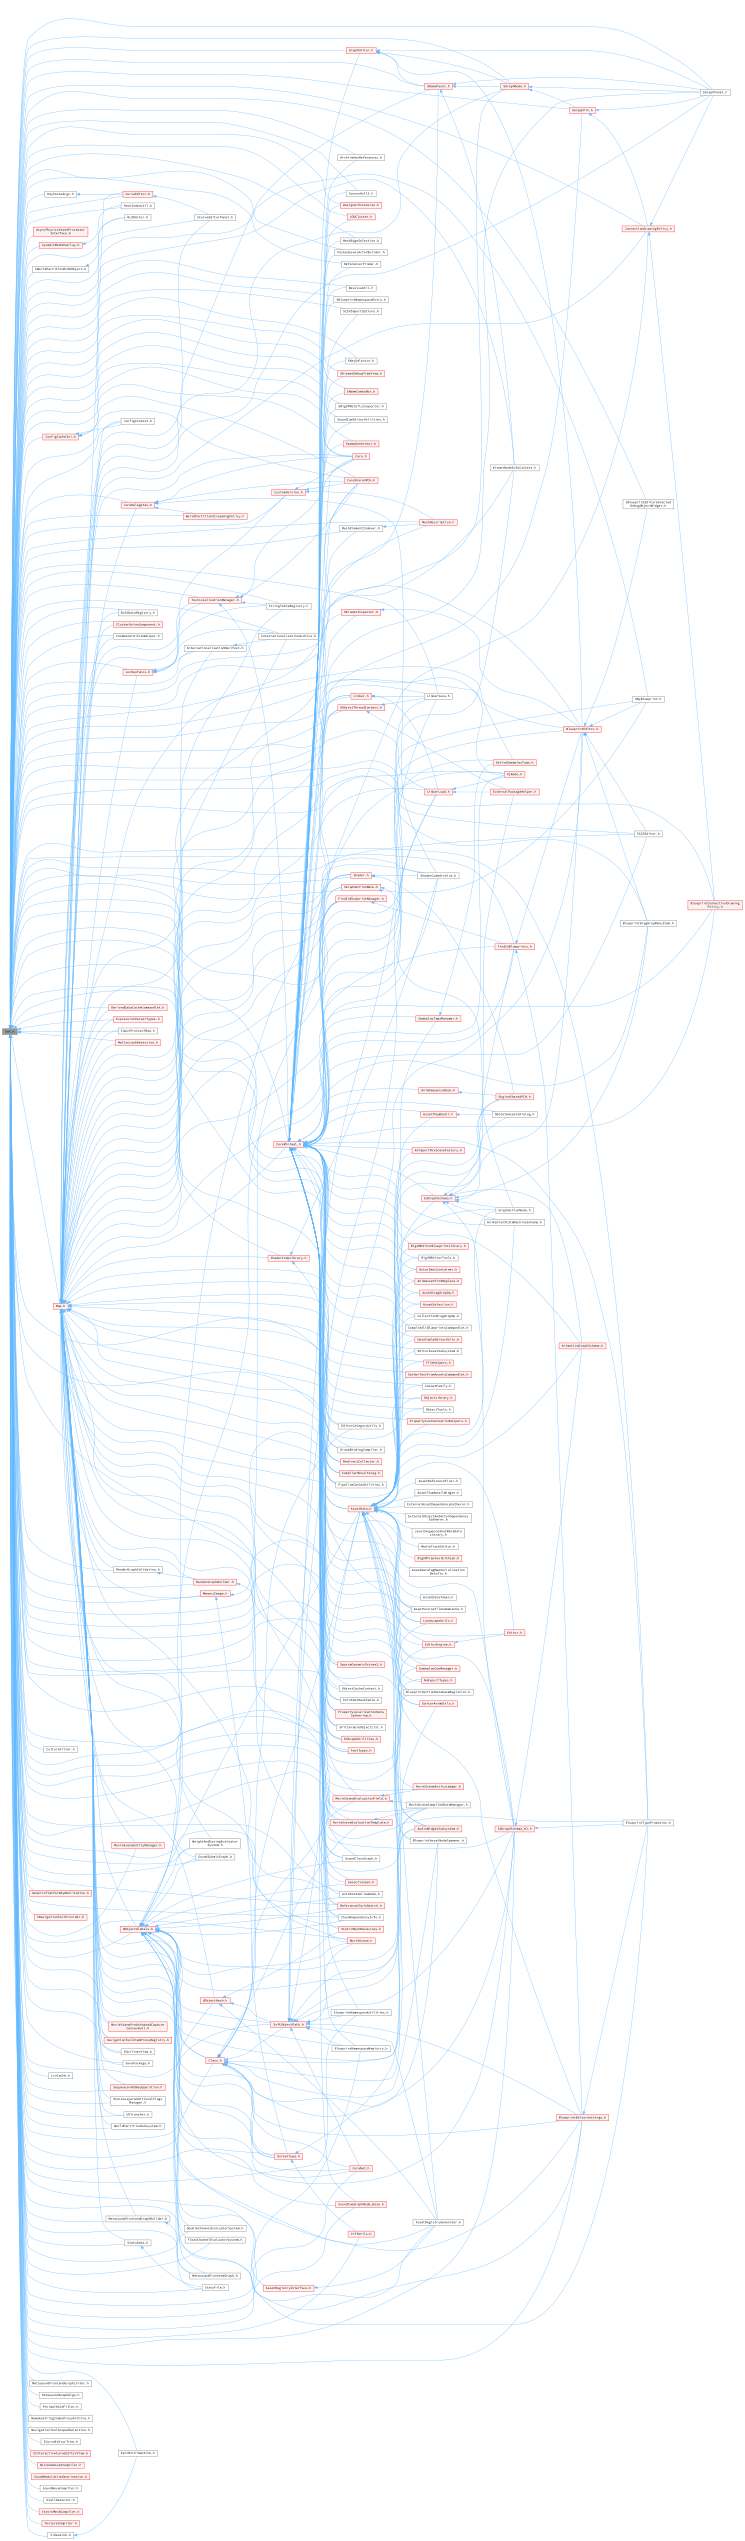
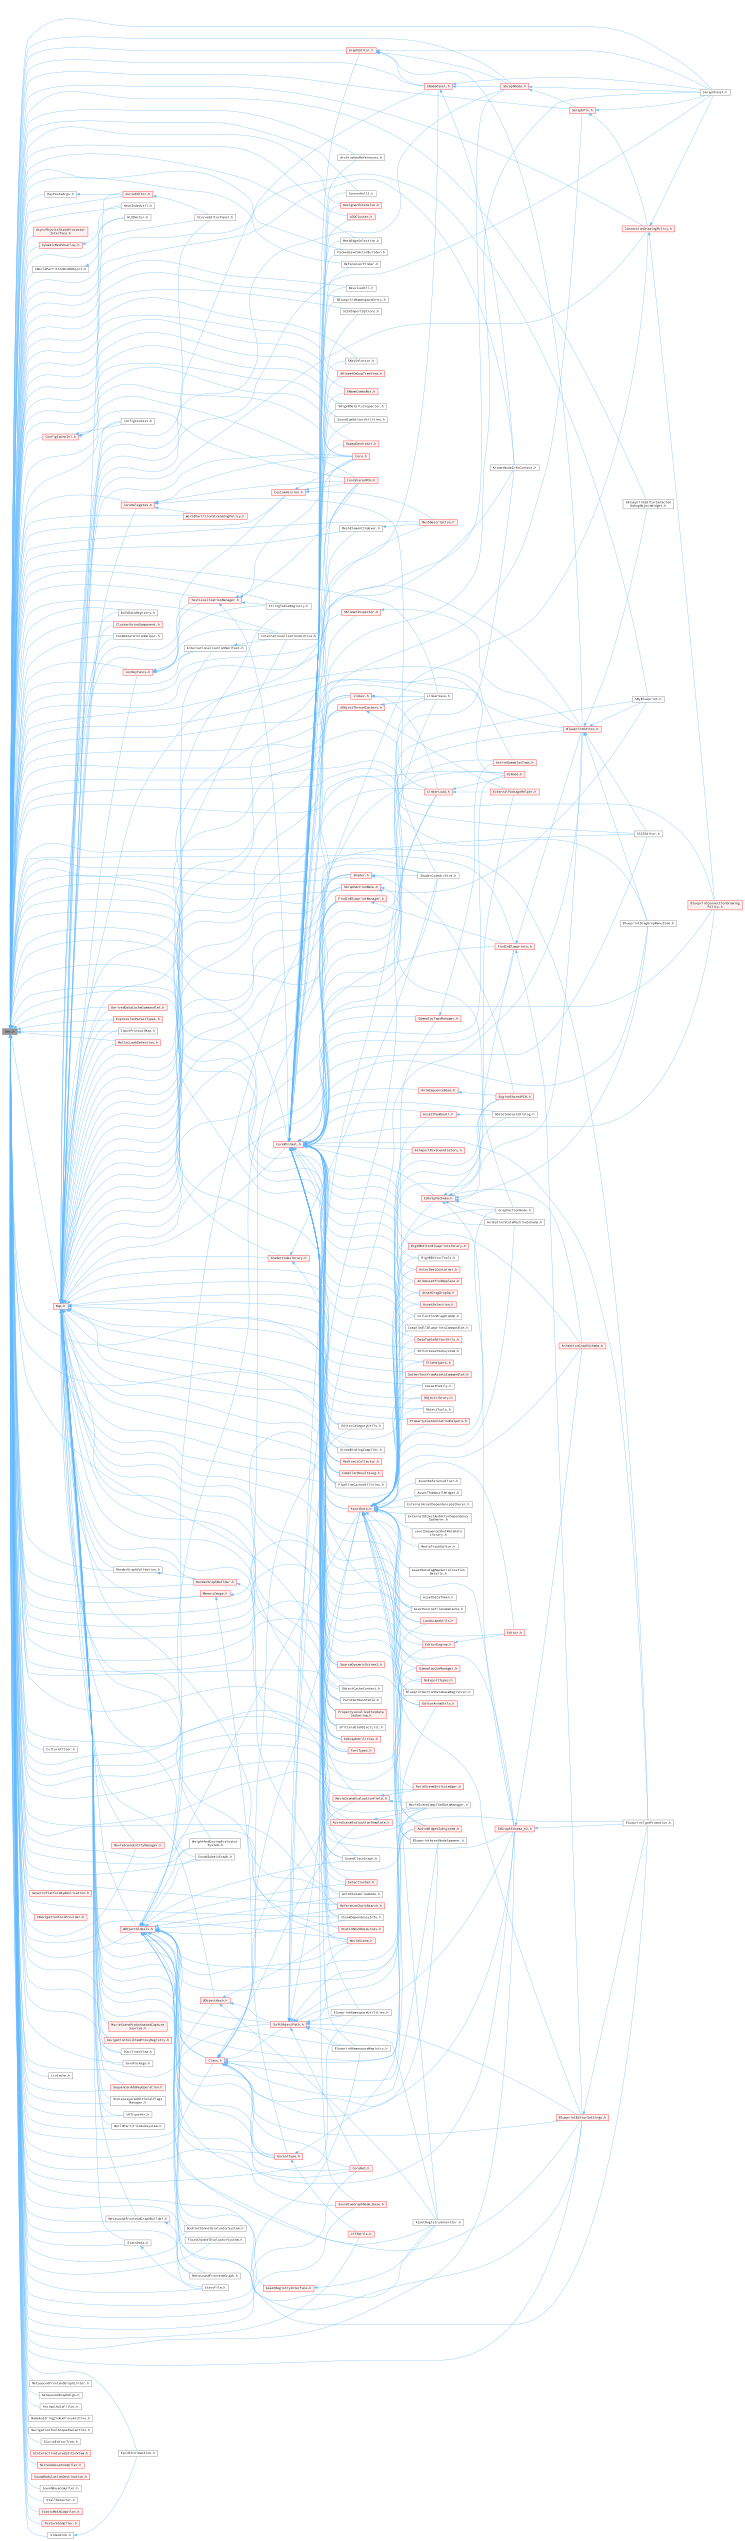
node "RigVMTreeToolkitTask.h": removed
node "MovieScenePreAnimatedCapture ConvexHull.h": label "MovieScenePreAnimatedCapture ConvexHull.h" -> "MovieScenePreAnimatedCapture Sources.h"
